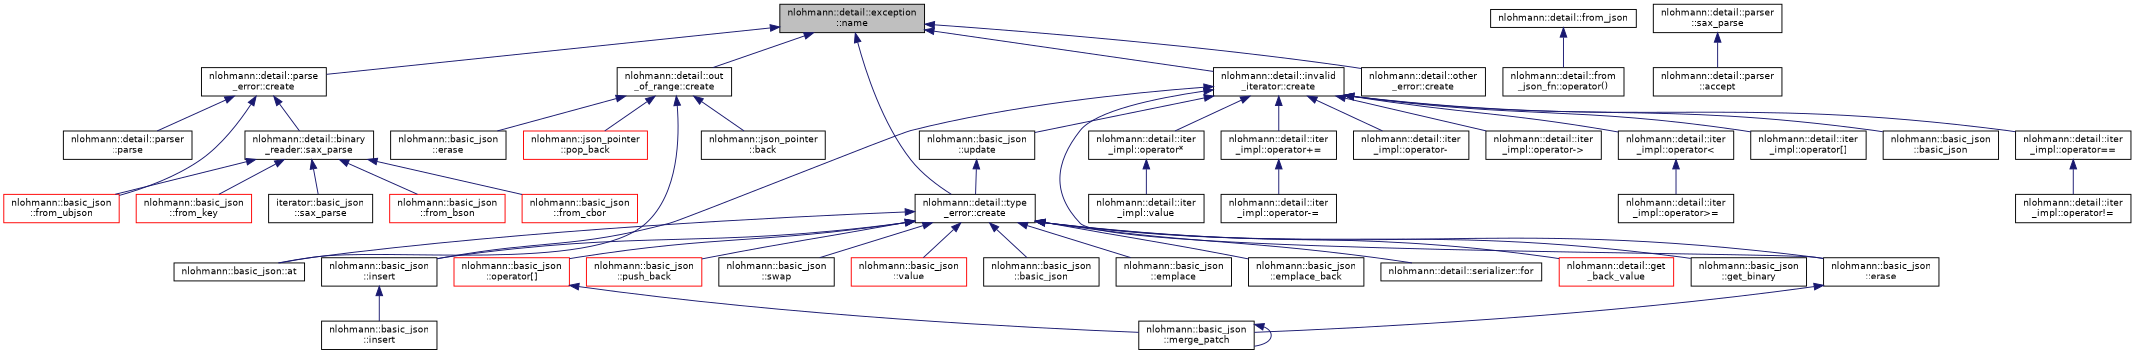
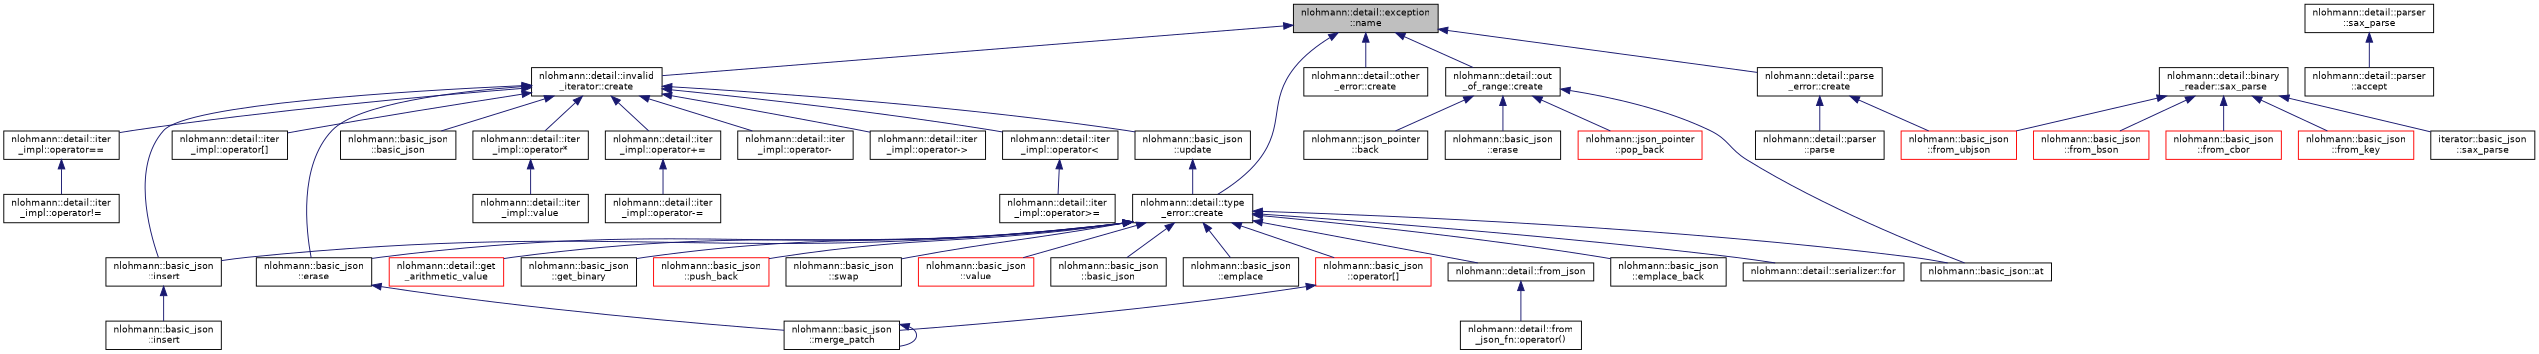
edge "nlohmann::detail::binary _reader::sax_parse" -> "nlohmann::detail::parse _error::create": removed
edge "nlohmann::detail::from_json" -> "nlohmann::detail::type _error::create": added
node "nlohmann::detail::get _back_value": label "nlohmann::detail::get _back_value" -> "nlohmann::detail::get _arithmetic_value"
